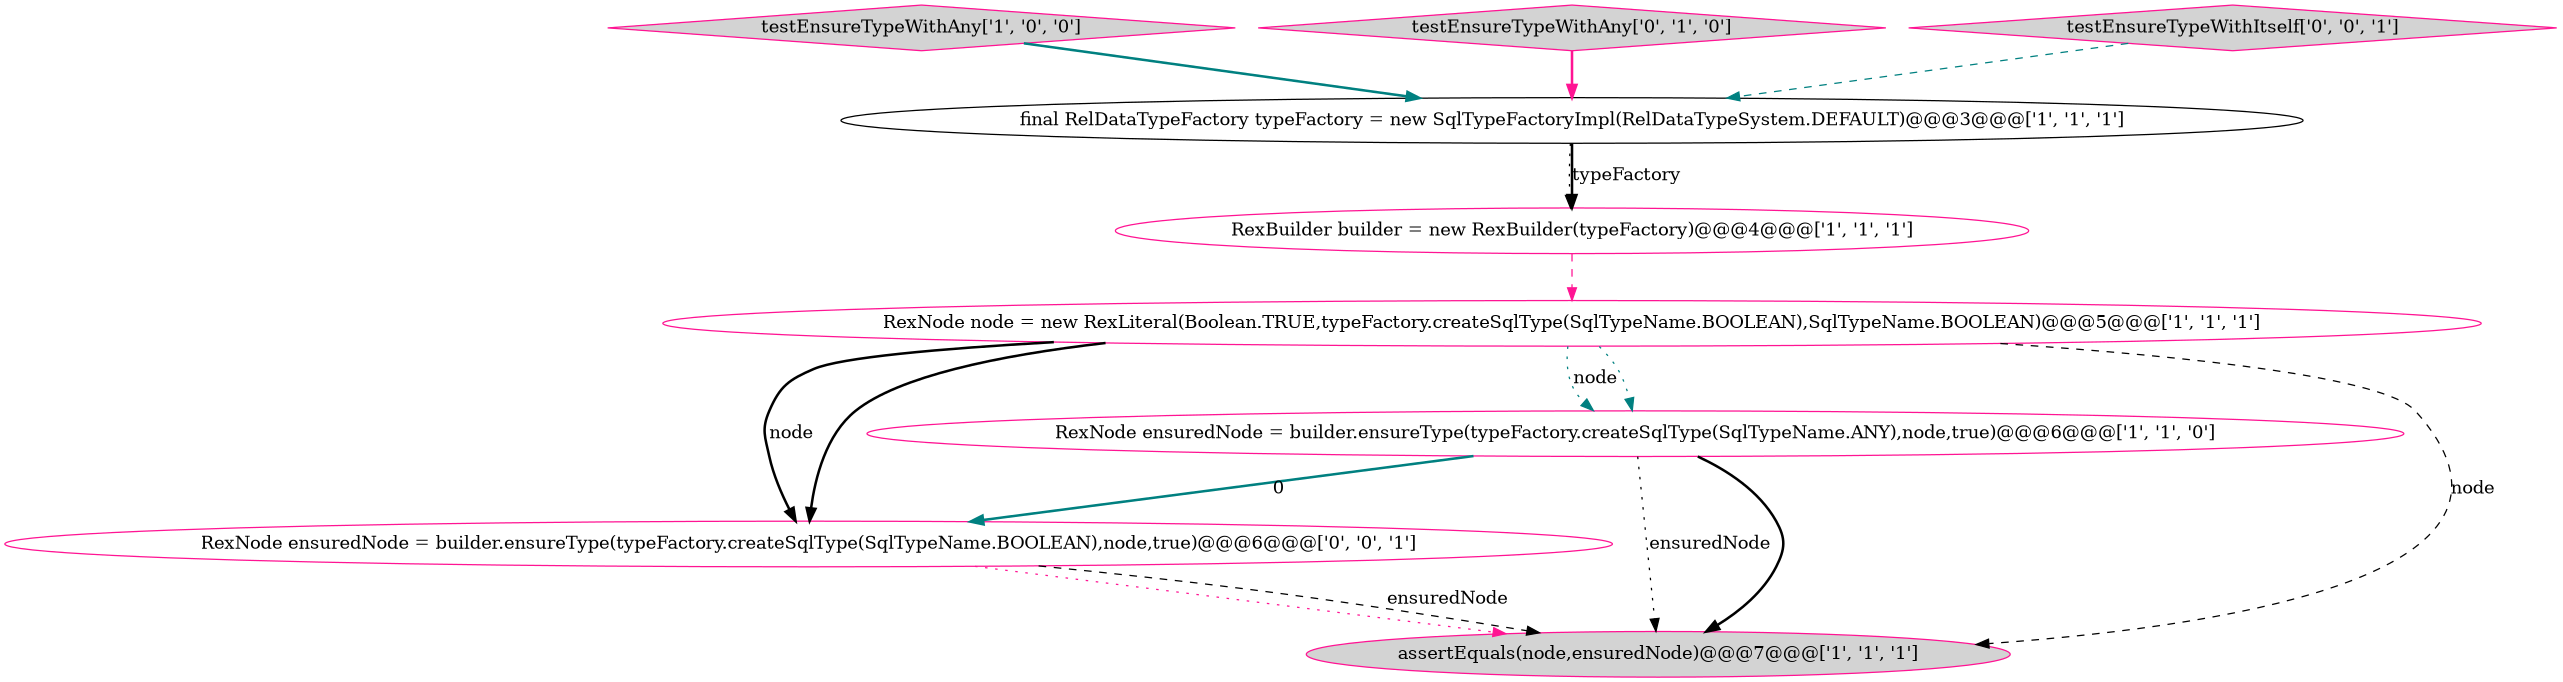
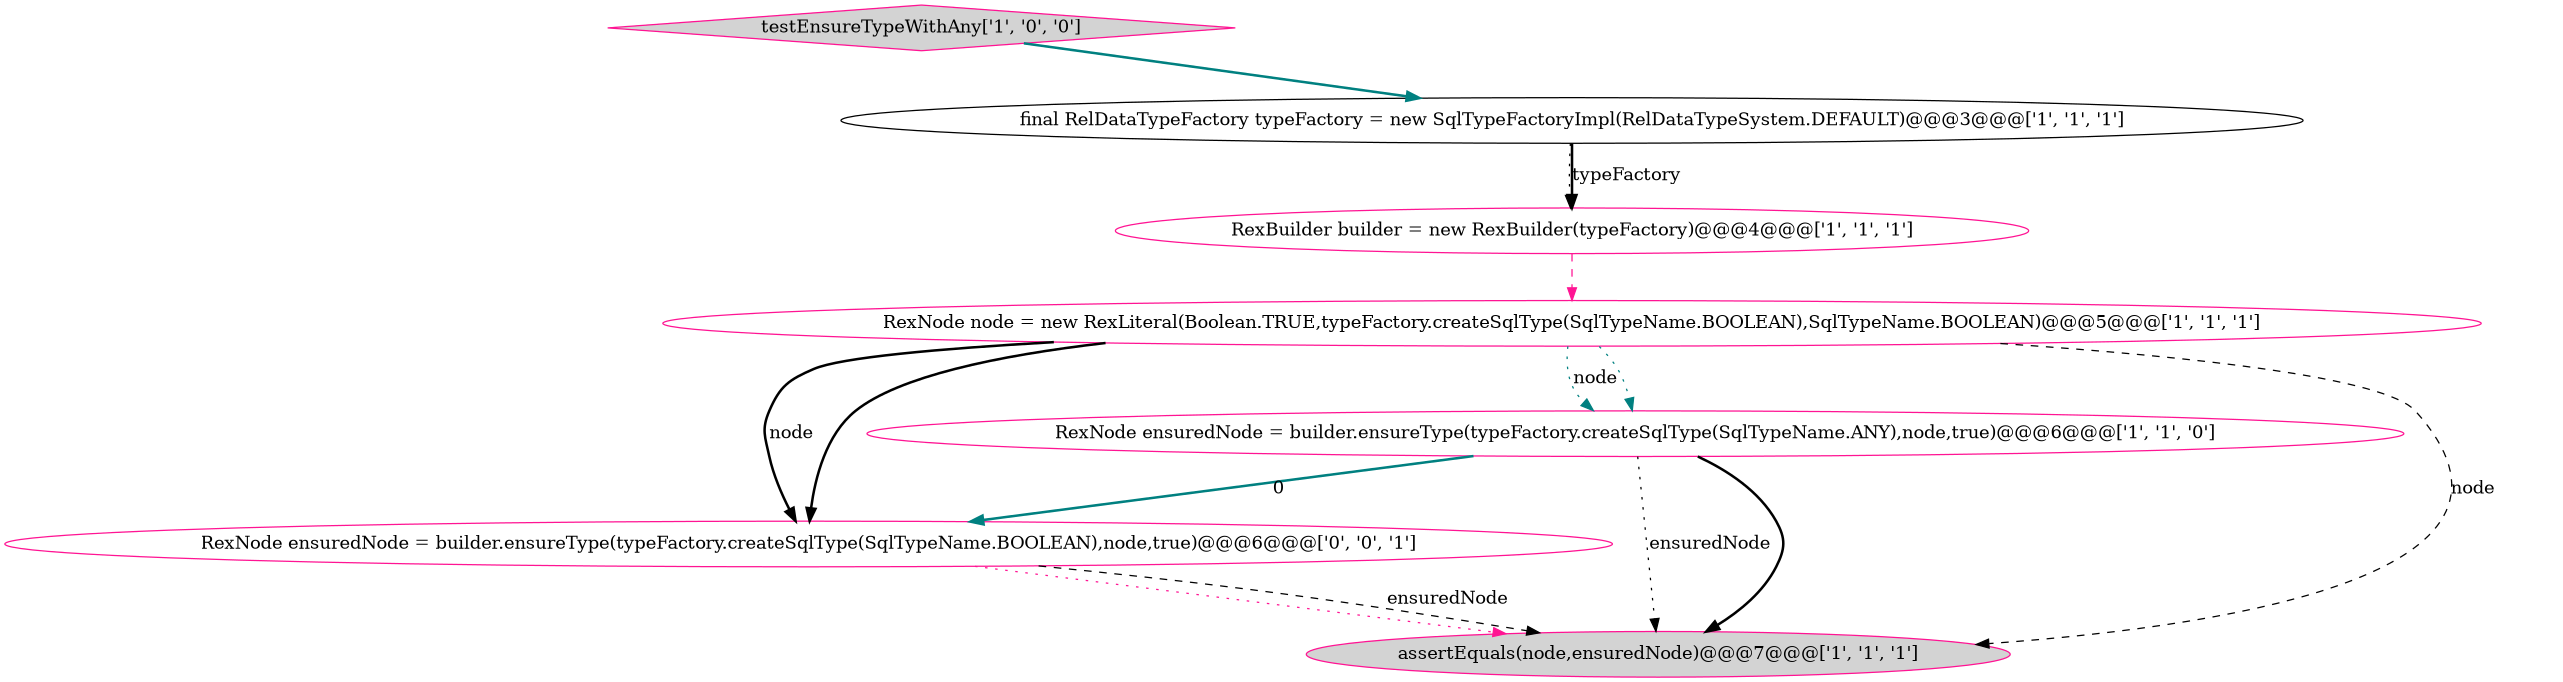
node "testEnsureTypeWithAny['0', '1', '0']": removed
node "testEnsureTypeWithItself['0', '0', '1']": removed
